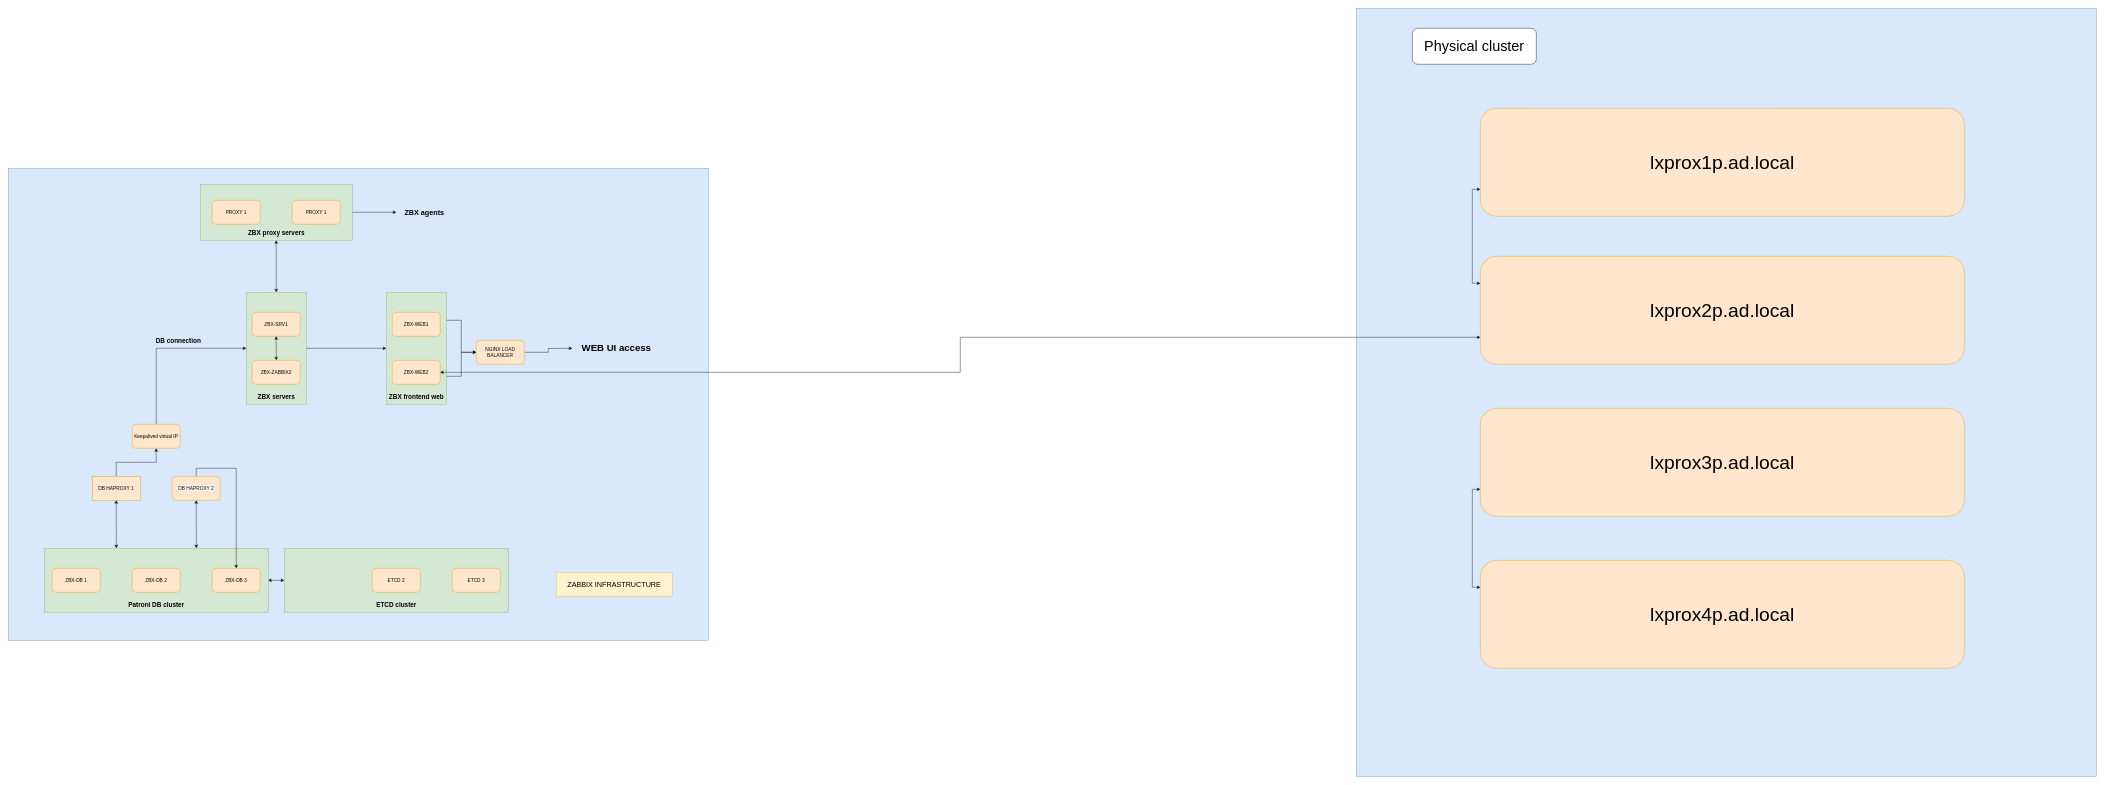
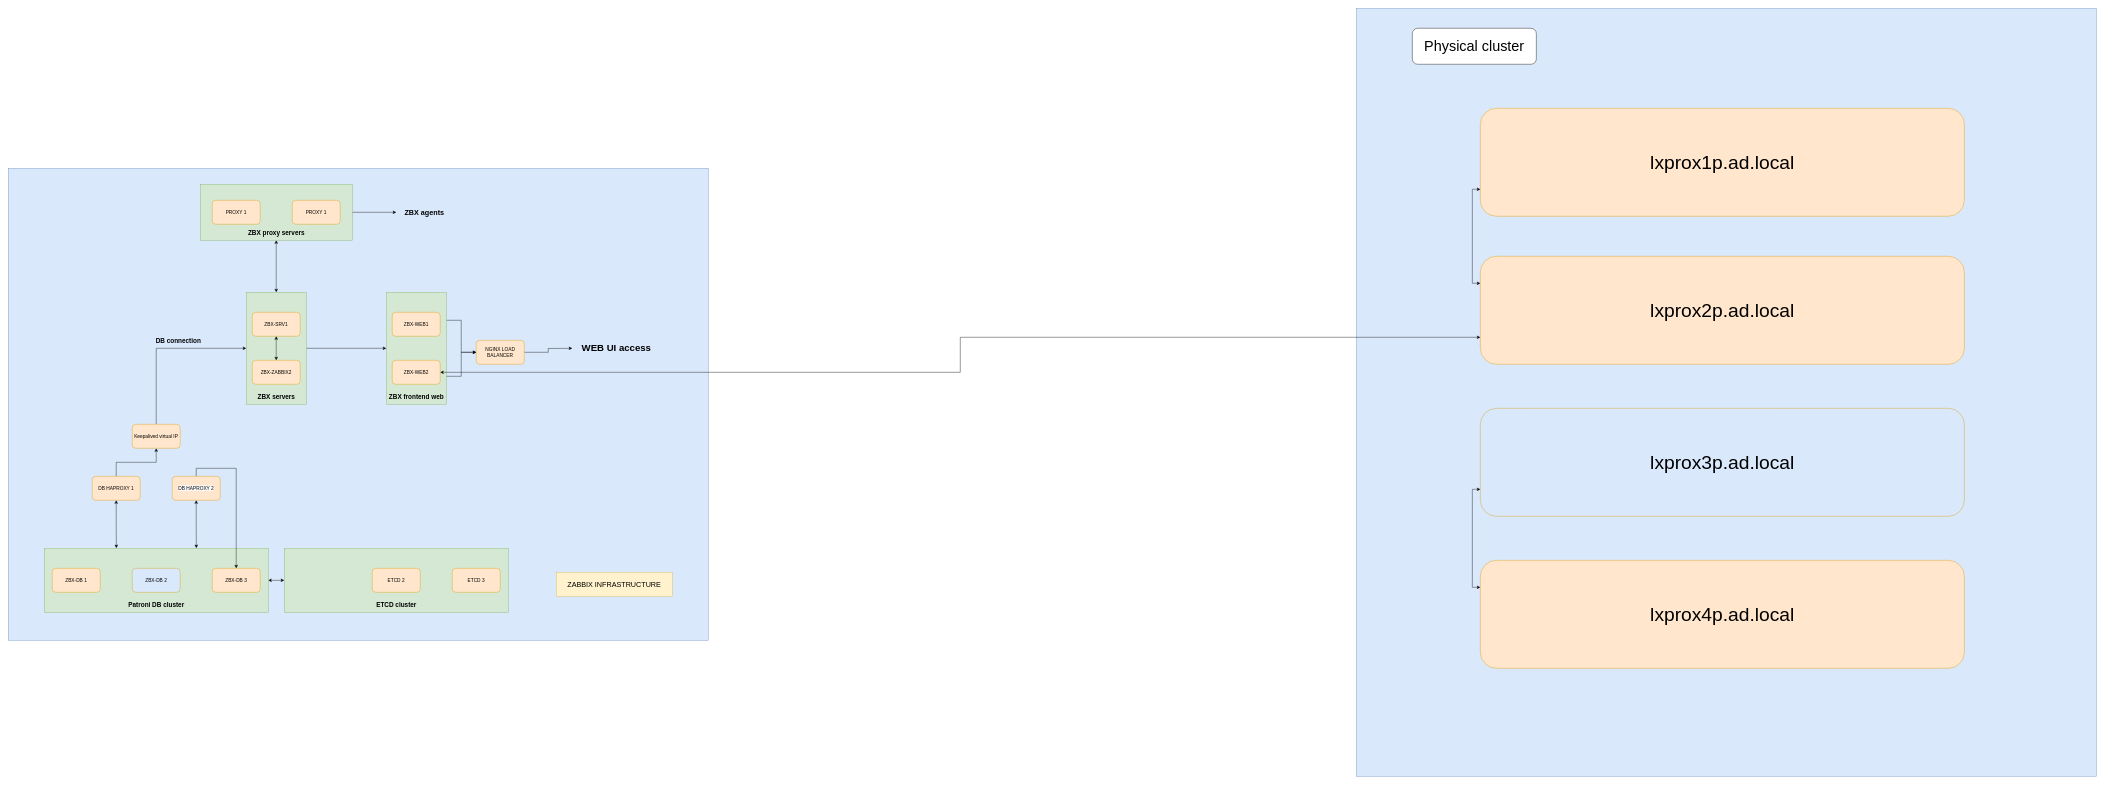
node "lxprox3p.ad.local": fillcolor #ffe6cc -> #dae8fc
node "DB HAPROXY 1": shape rectangle -> rounded rectangle
node "ZBX-DB 2": fillcolor #ffe6cc -> #dae8fc
